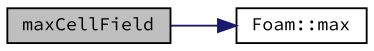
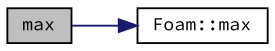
node "maxCellField": label "maxCellField" -> "max"
